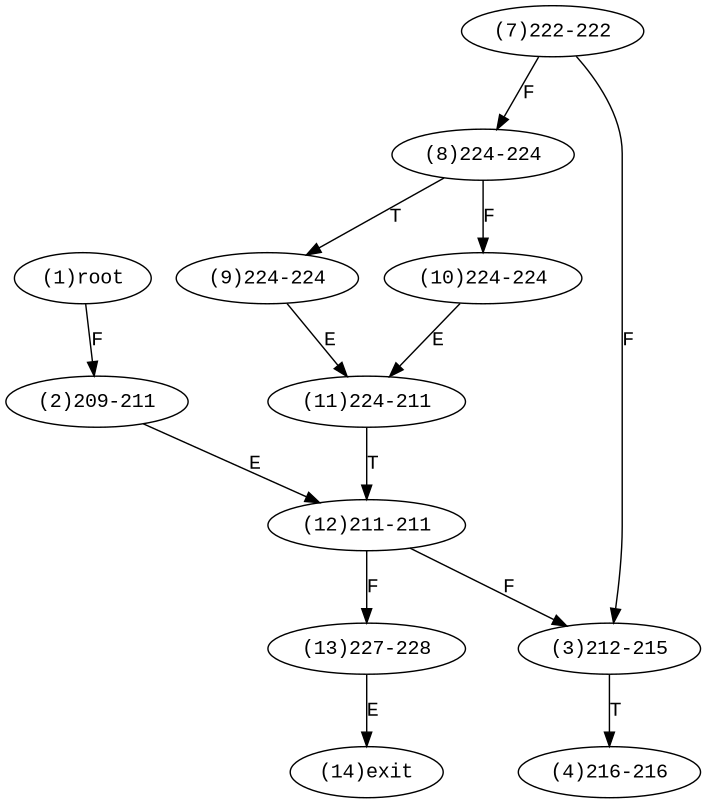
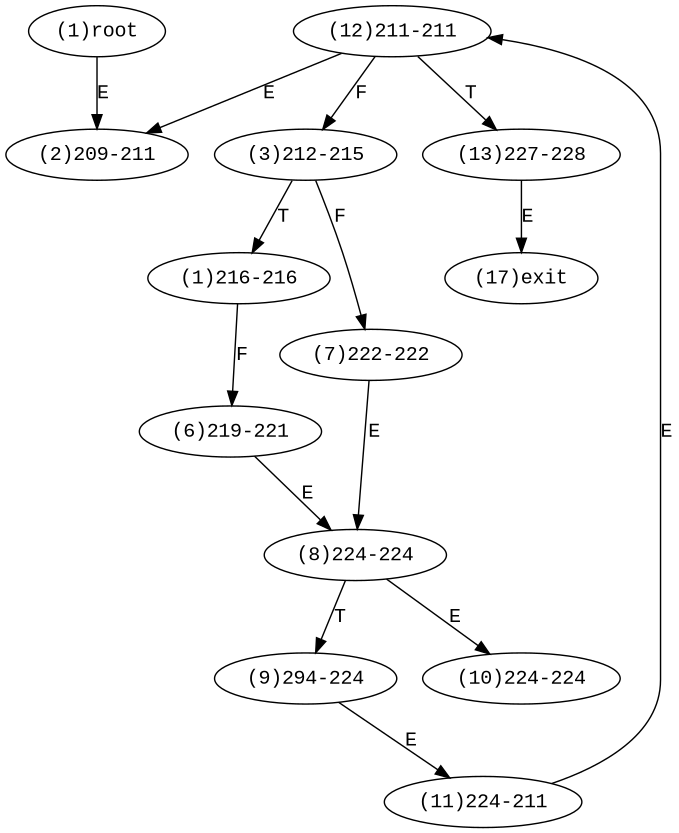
edge "(7)222-222" -> "(8)224-224": label "F" -> "E"
edge "(8)224-224" -> "(10)224-224": label "F" -> "E"
node "(9)224-224": label "(9)224-224" -> "(9)294-224"
edge "(7)222-222" -> "(3)212-215": reversed
edge "(10)224-224" -> "(11)224-211": removed, label "E"
edge "(1)root" -> "(2)209-211": label "F" -> "E"
node "(6)219-221": added
edge "(2)209-211" -> "(12)211-211": reversed
edge "(11)224-211" -> "(12)211-211": label "T" -> "E"
edge "(12)211-211" -> "(13)227-228": label "F" -> "T"
node "(14)exit": label "(14)exit" -> "(17)exit"
node "(4)216-216": label "(4)216-216" -> "(1)216-216"
